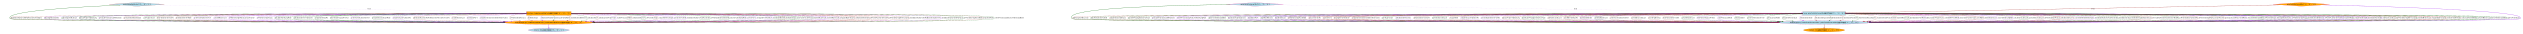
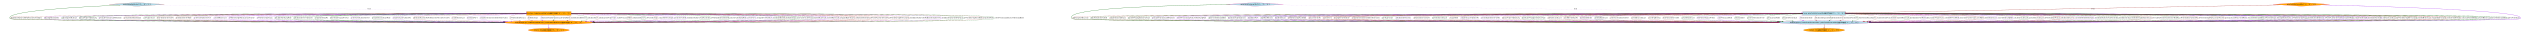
node "return this@@@223@@@['0', '0', '1']": fillcolor lightblue -> orange
